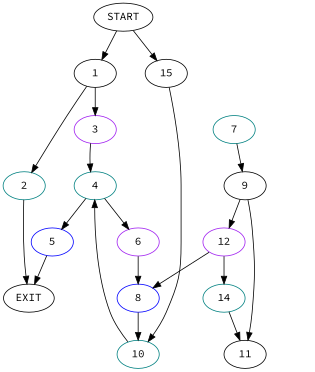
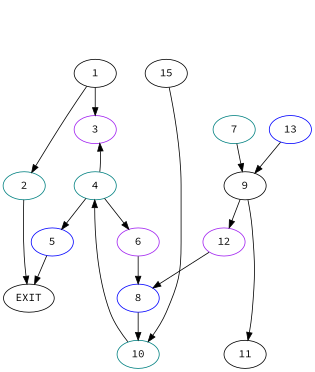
node "START": removed
node "13": added
edge "3" -> "4": reversed
node "14": removed
